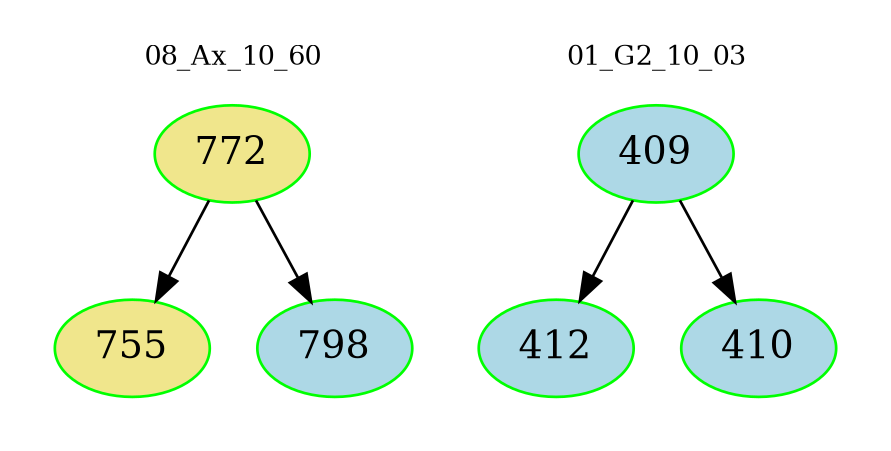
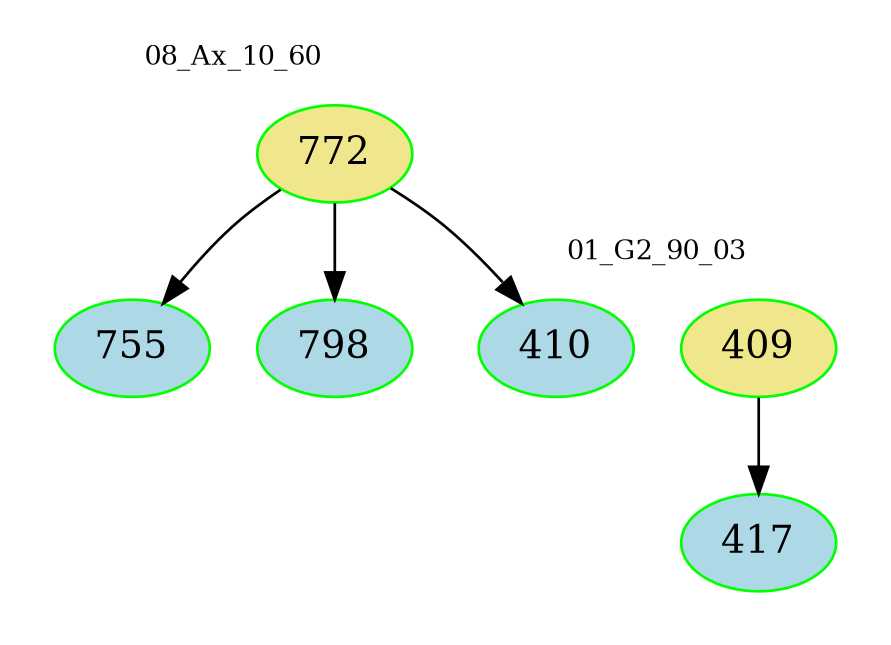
cluster "01_G2_10_03": label "01_G2_10_03" -> "01_G2_90_03"
node "409": fillcolor lightblue -> khaki
edge "409" -> "410": now "772" -> "410"
node "755": fillcolor khaki -> lightblue
node "412": label "412" -> "417"
